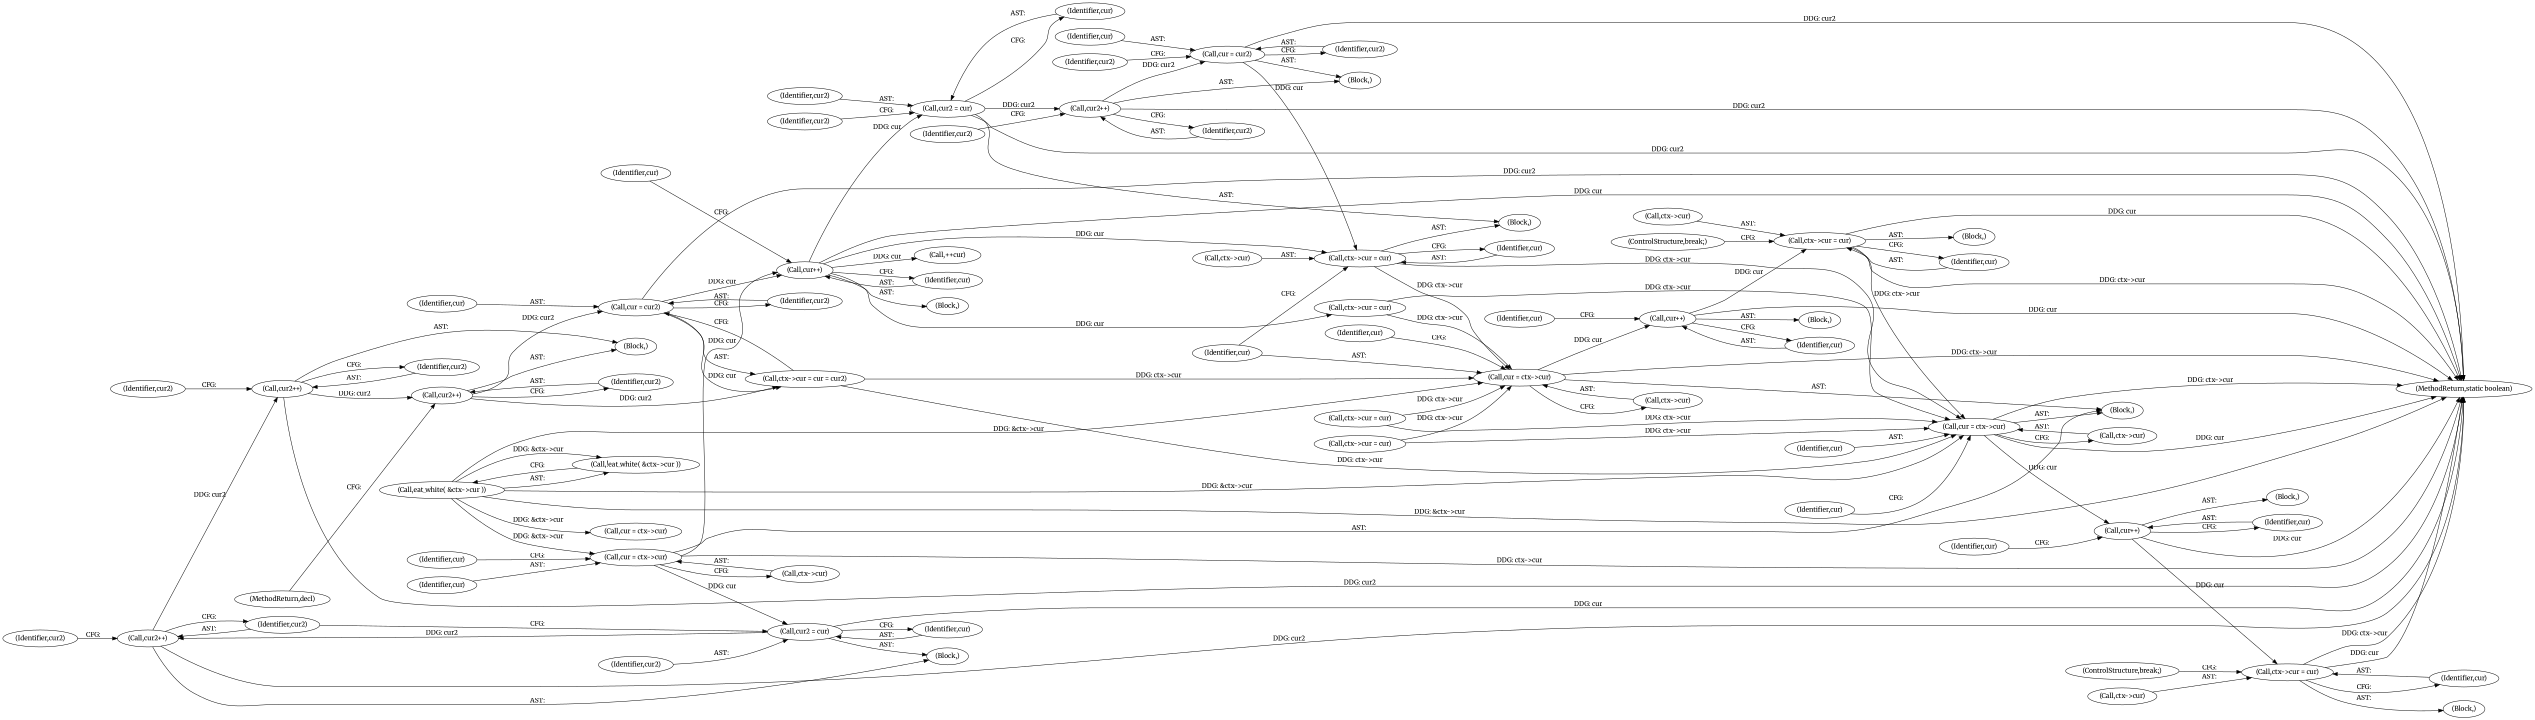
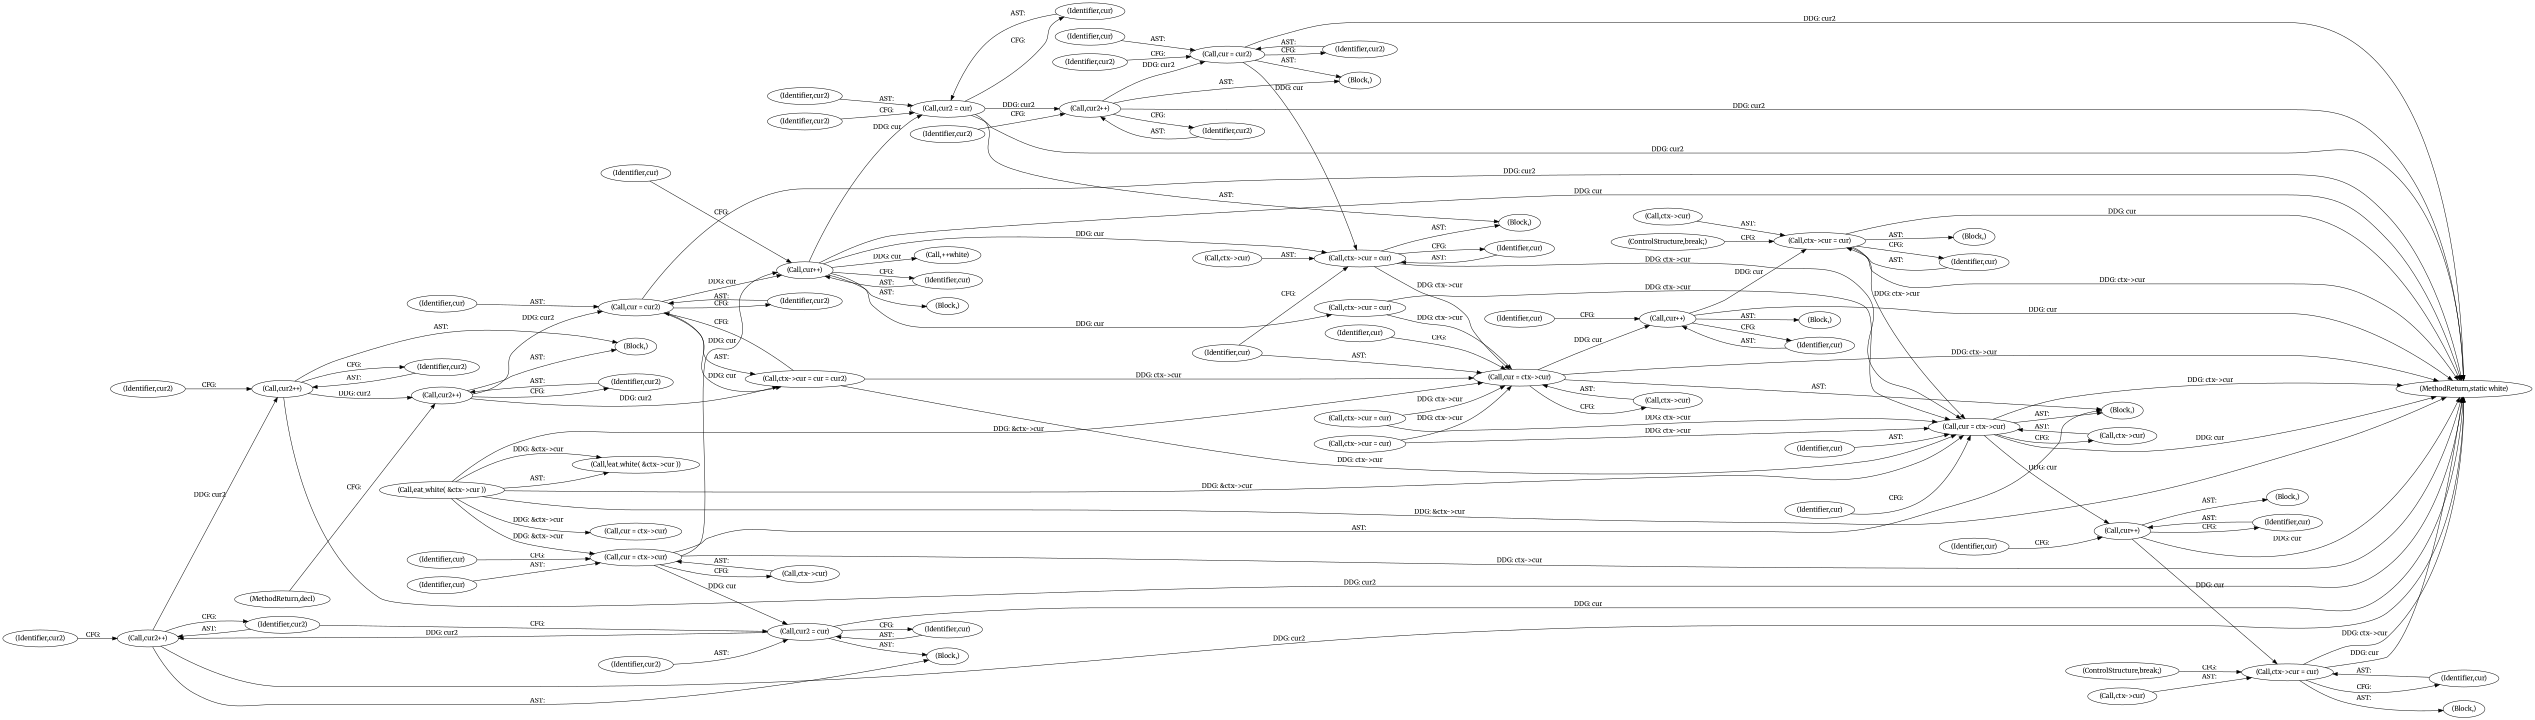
node "(Call,++cur)": label "(Call,++cur)" -> "(Call,++white)"
node "(MethodReturn,static boolean)": label "(MethodReturn,static boolean)" -> "(MethodReturn,static white)"
edge "(Call,!eat_white( &ctx->cur ))" -> "(Call,eat_white( &ctx->cur ))": removed, label "CFG:"
